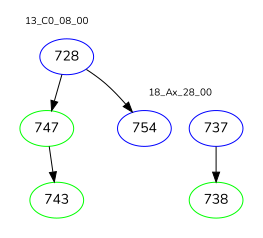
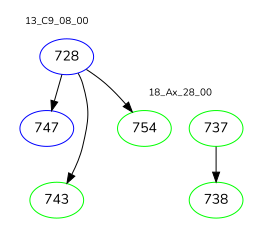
cluster "13_C0_08_00": label "13_C0_08_00" -> "13_C9_08_00"
node "747": color green -> blue
node "754": color blue -> green
node "737": color blue -> green
edge "747" -> "743": now "728" -> "743"
